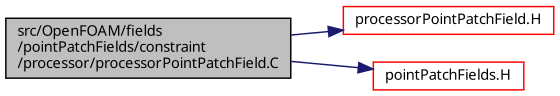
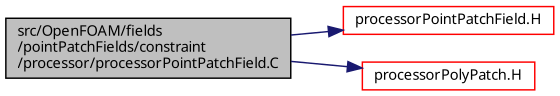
node "pointPatchFields.H": label "pointPatchFields.H" -> "processorPolyPatch.H"
